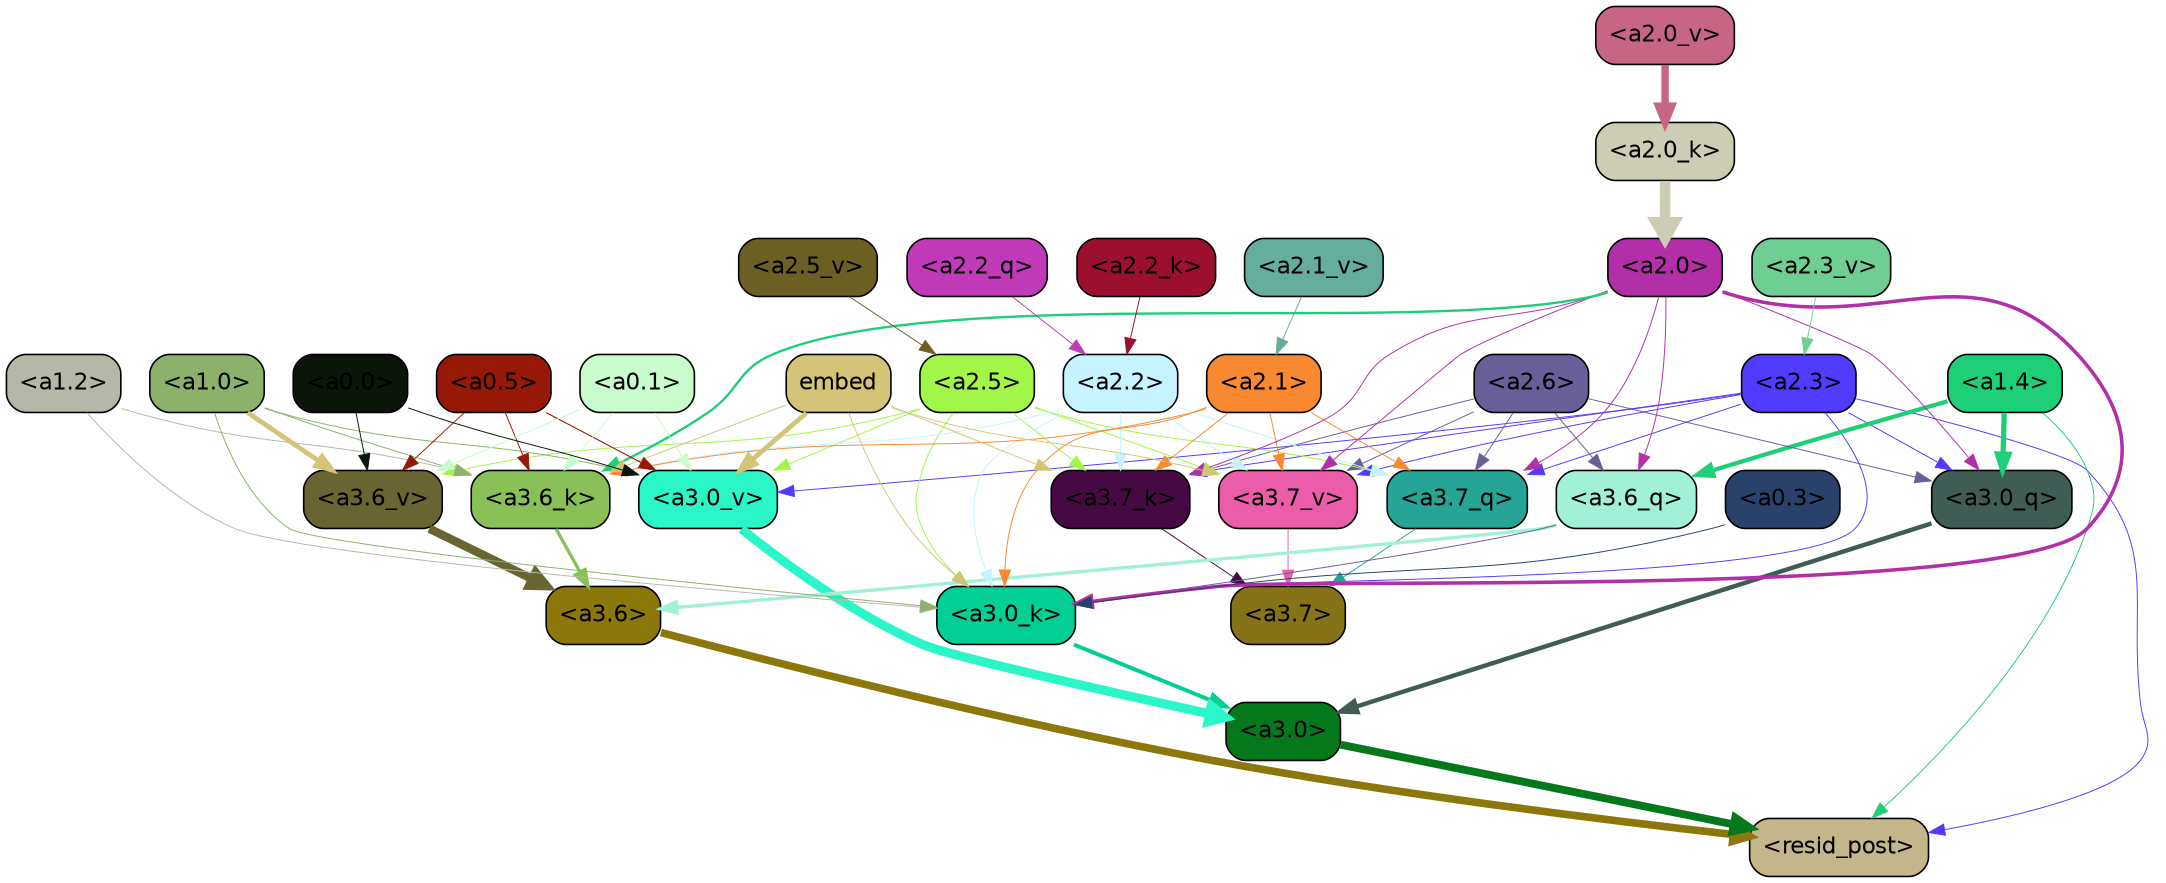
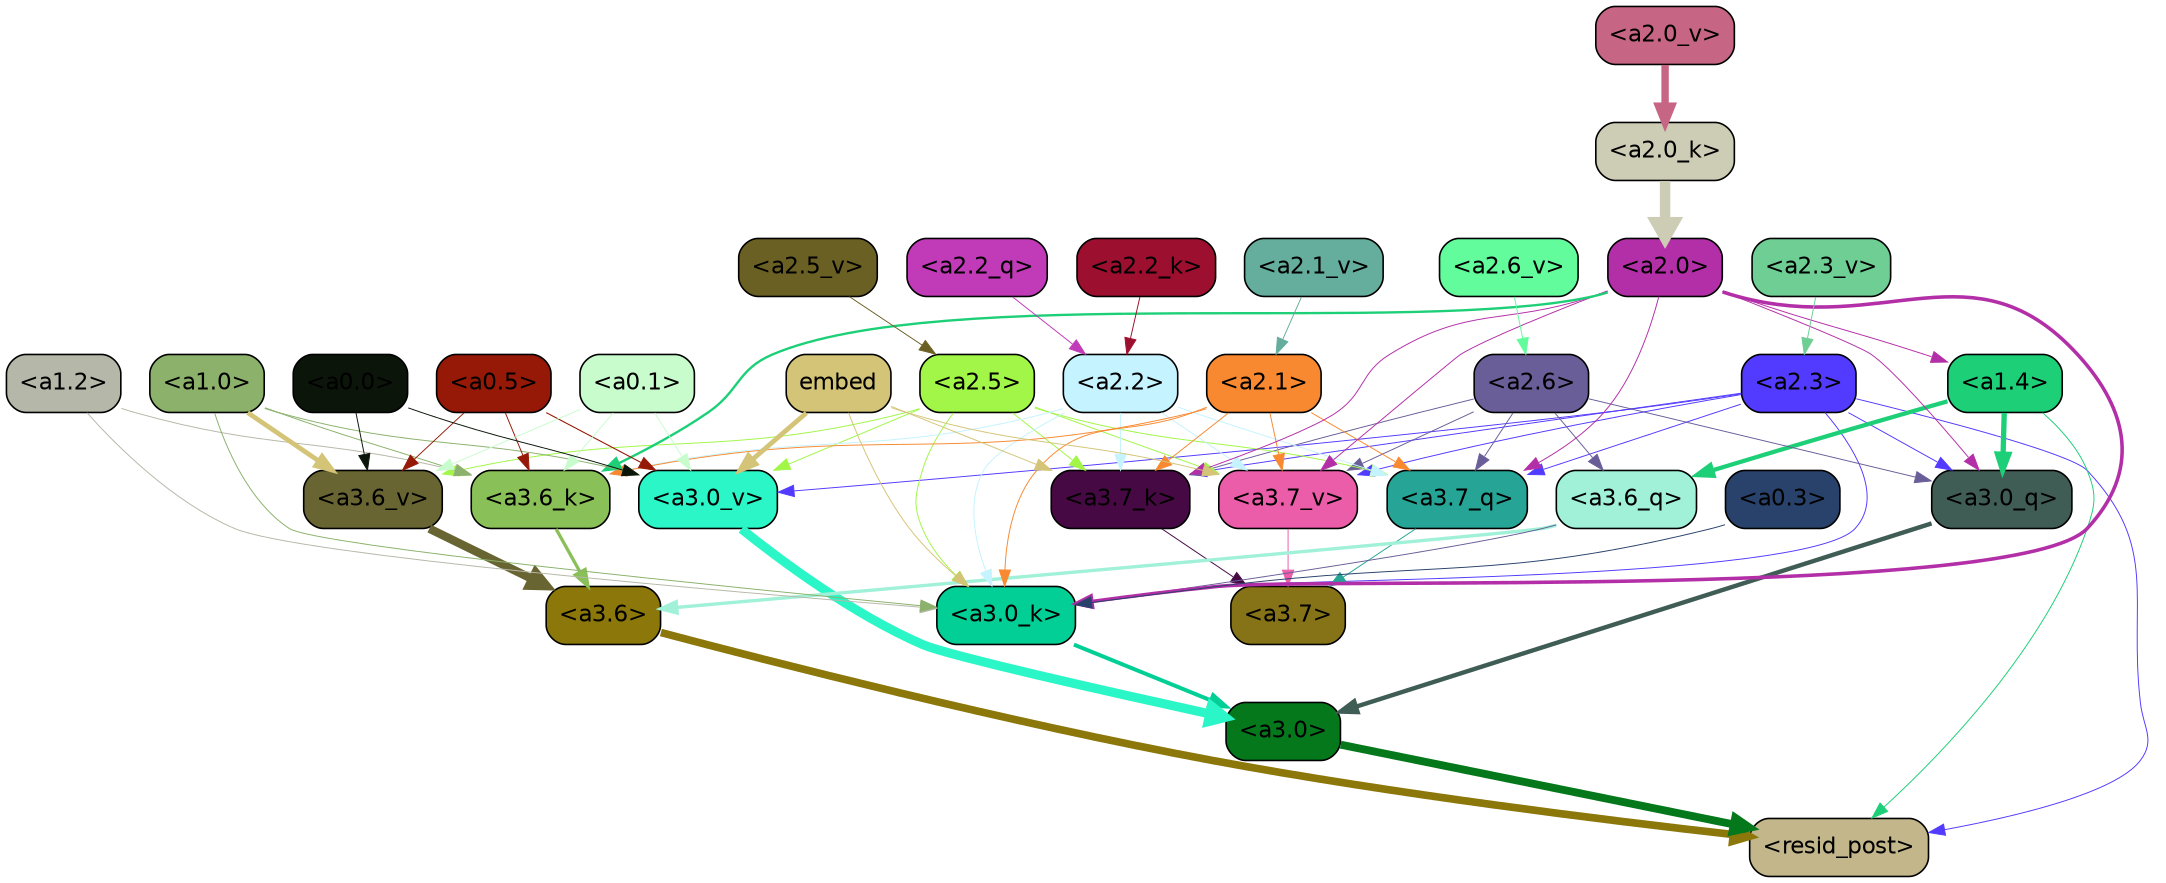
node "<a2.6_v>": added
edge "<a2.0>" -> "<a3.6_q>": now "<a2.0>" -> "<a1.4>"
edge "embed" -> "<a3.6_k>": removed
